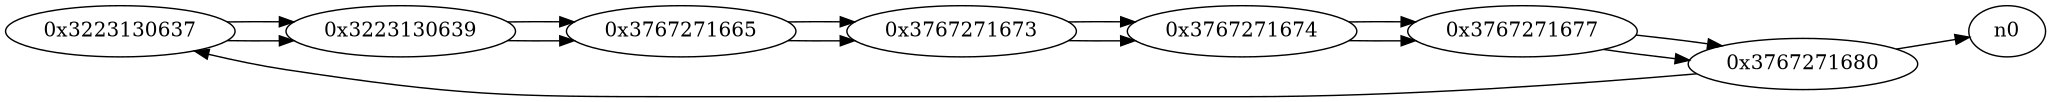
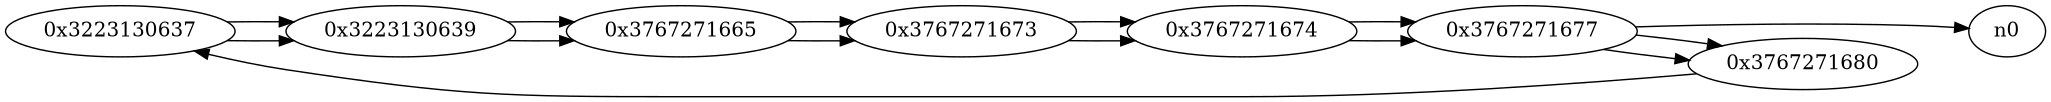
edge "0x3767271680" -> "n0": now "0x3767271677" -> "n0"
